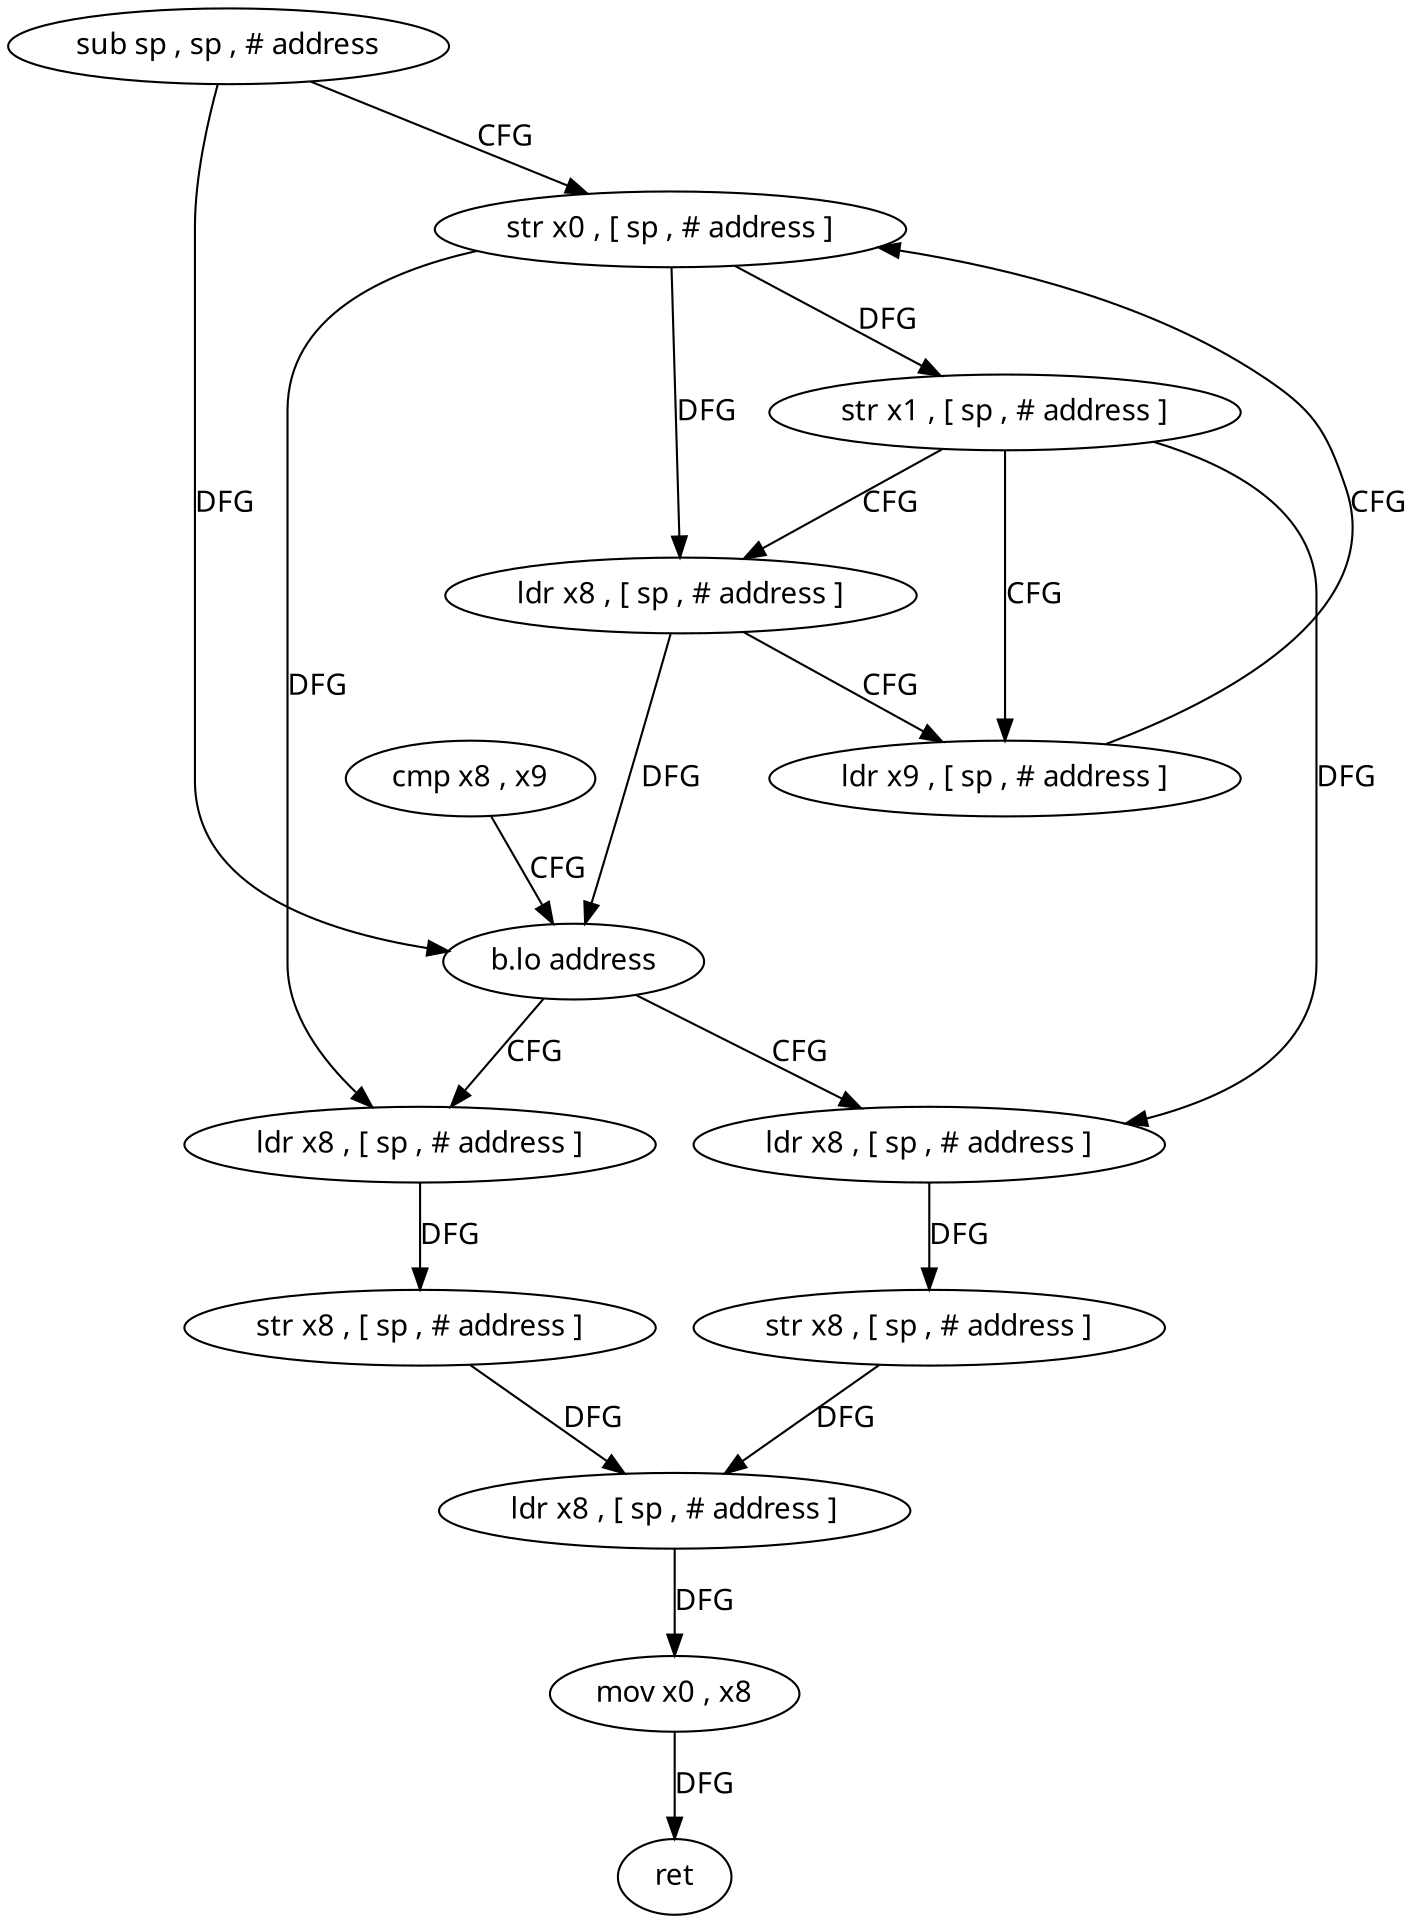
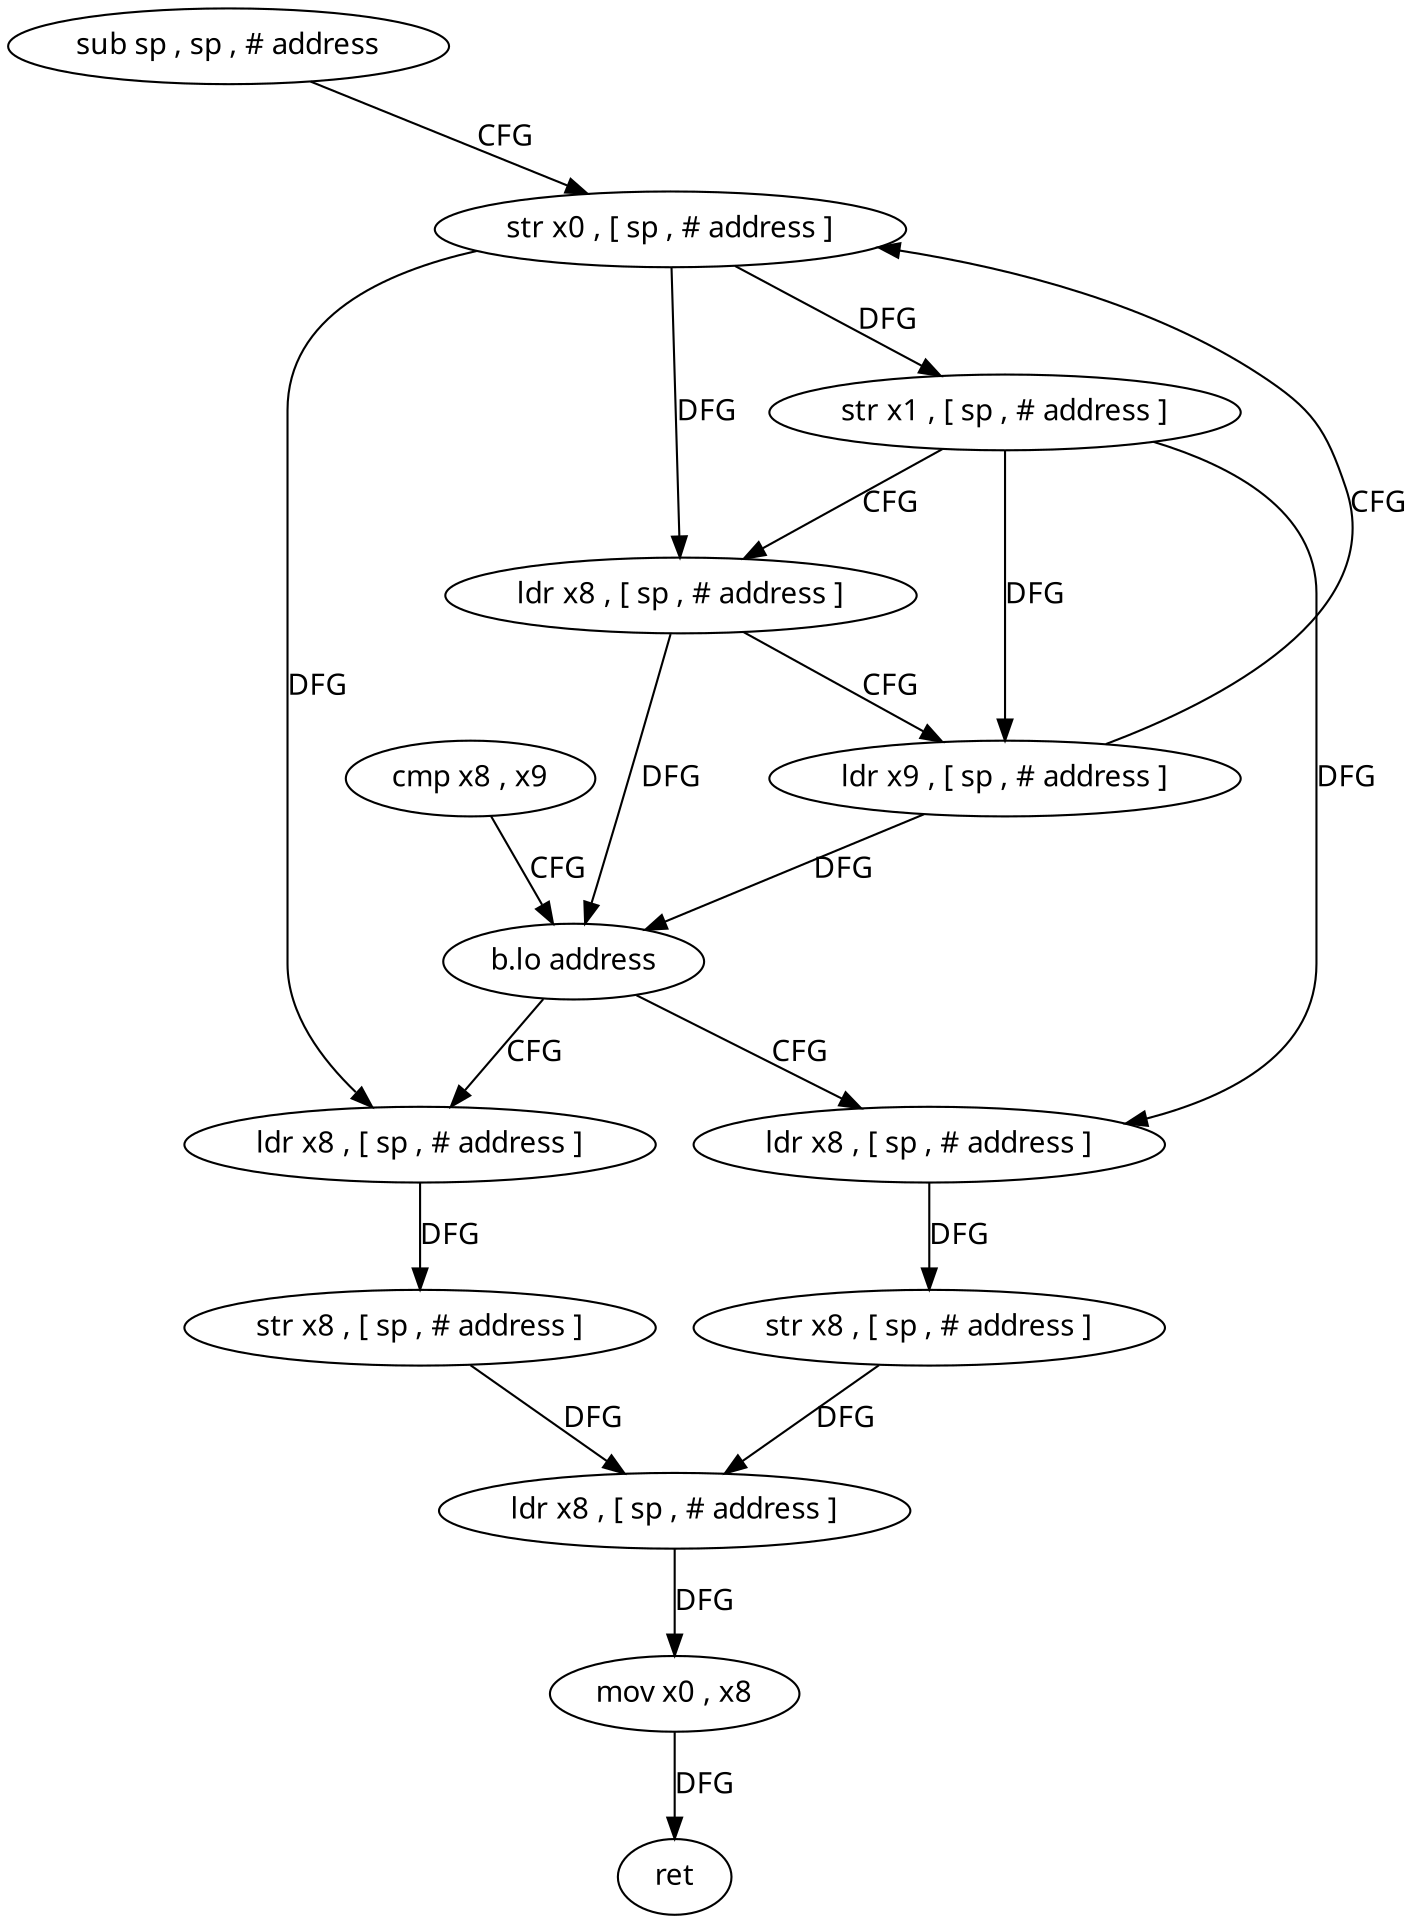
edge "sub sp , sp , # address" -> "b.lo address": now "ldr x9 , [ sp , # address ]" -> "b.lo address"
edge "str x1 , [ sp , # address ]" -> "ldr x9 , [ sp , # address ]": label "CFG" -> "DFG"
